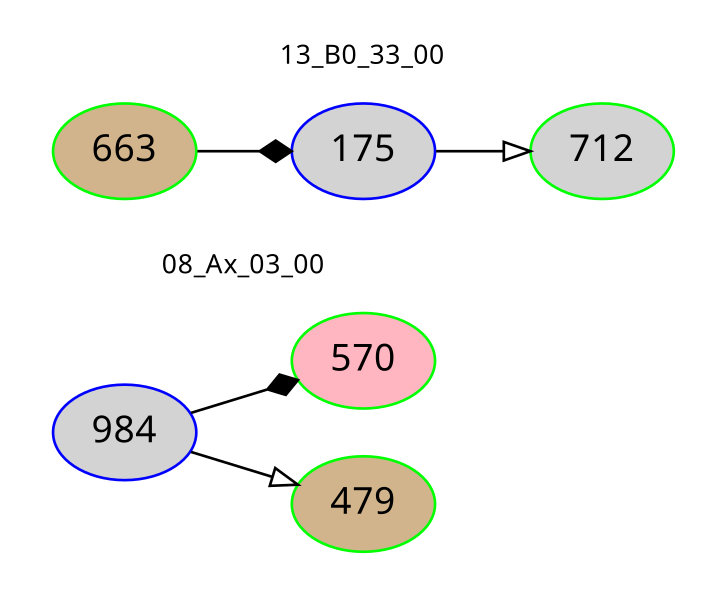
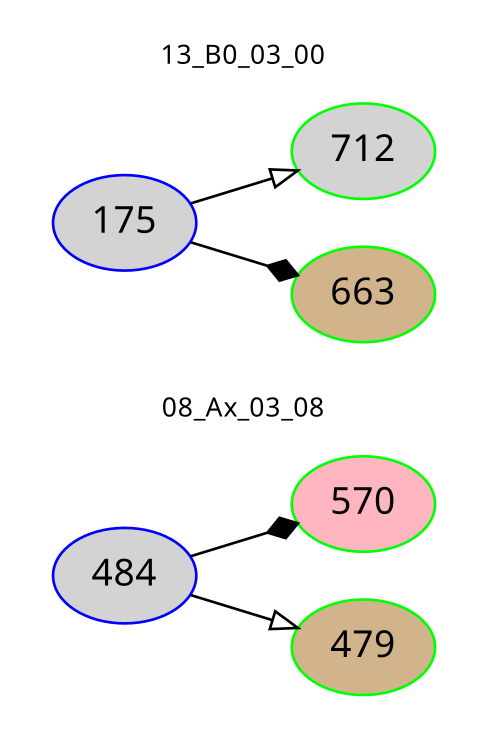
cluster "13_B0_33_00": label "13_B0_33_00" -> "13_B0_03_00"
edge "663" -> "175": reversed
cluster "08_Ax_03_00": label "08_Ax_03_00" -> "08_Ax_03_08"
node "984": label "984" -> "484"
